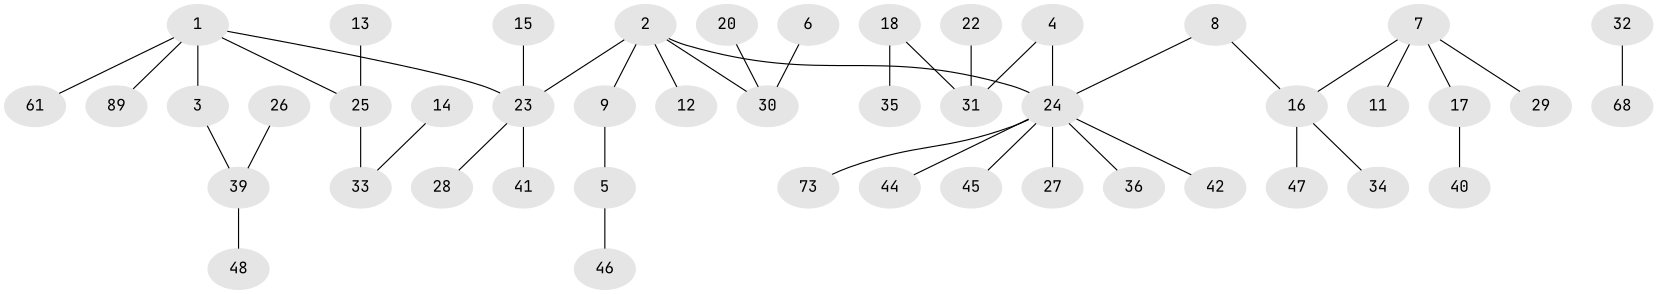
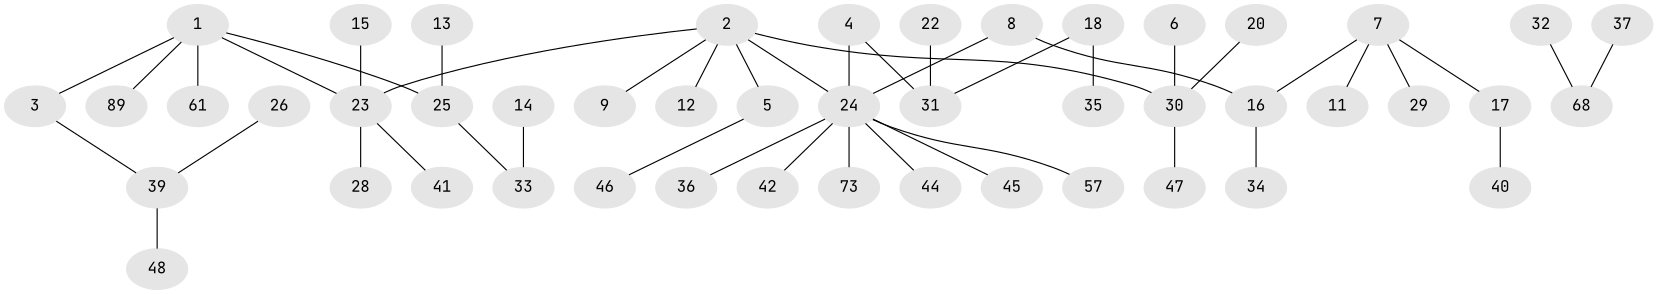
node "37": added
edge "9" -- "5": now "2" -- "5"
edge "16" -- "47": now "30" -- "47"
node "27": label "27" -> "57"
